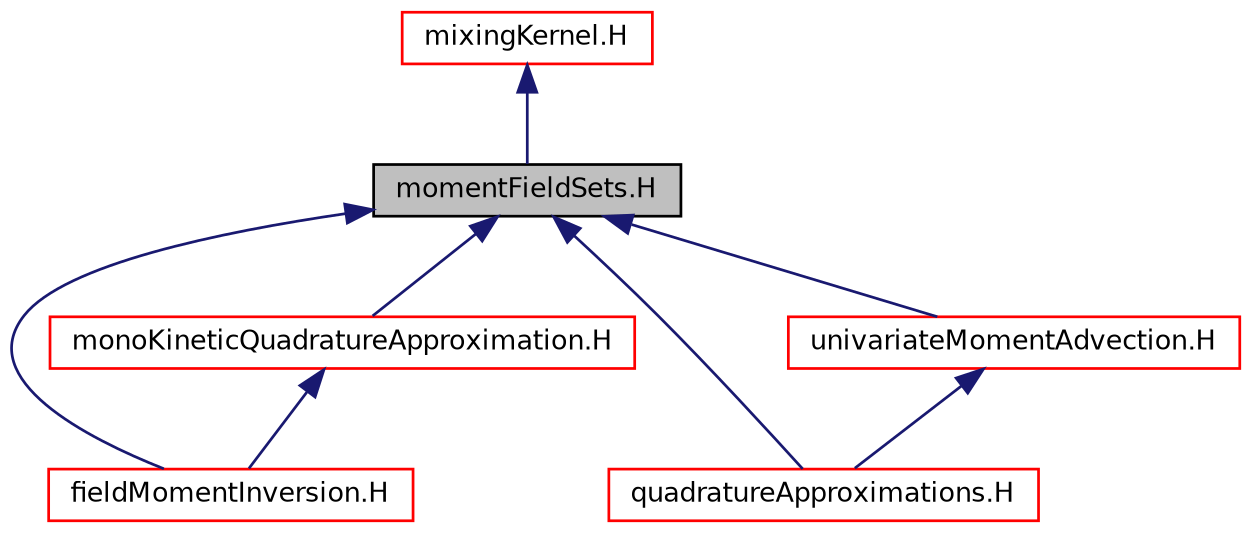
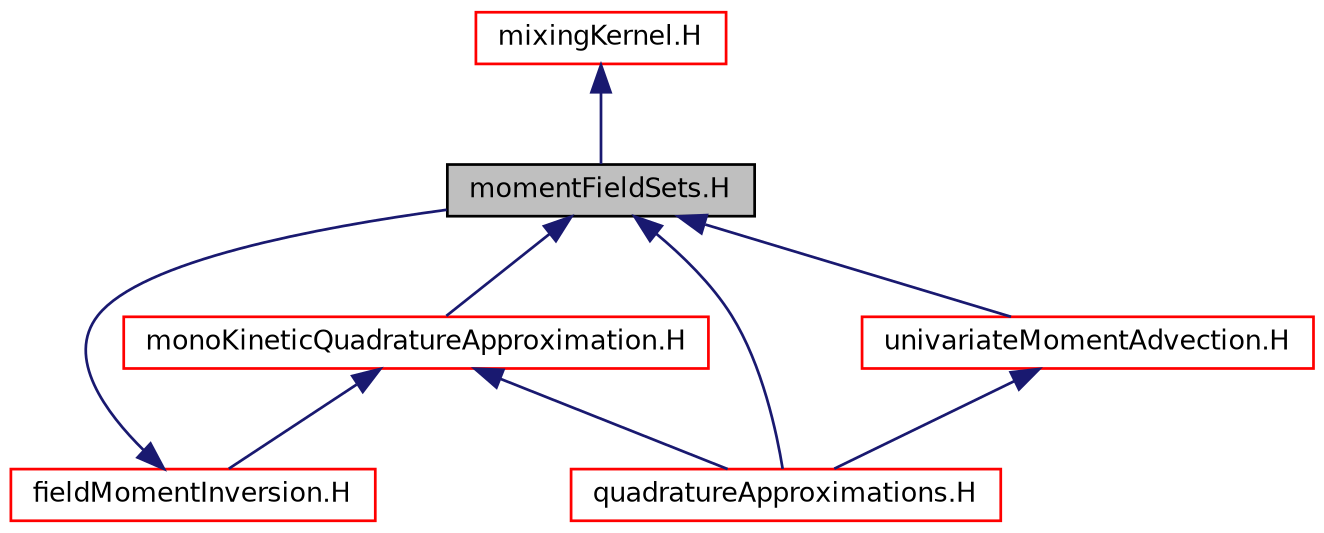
edge "fieldMomentInversion.H" -> "momentFieldSets.H": reversed
edge "quadratureApproximations.H" -> "monoKineticQuadratureApproximation.H": added
